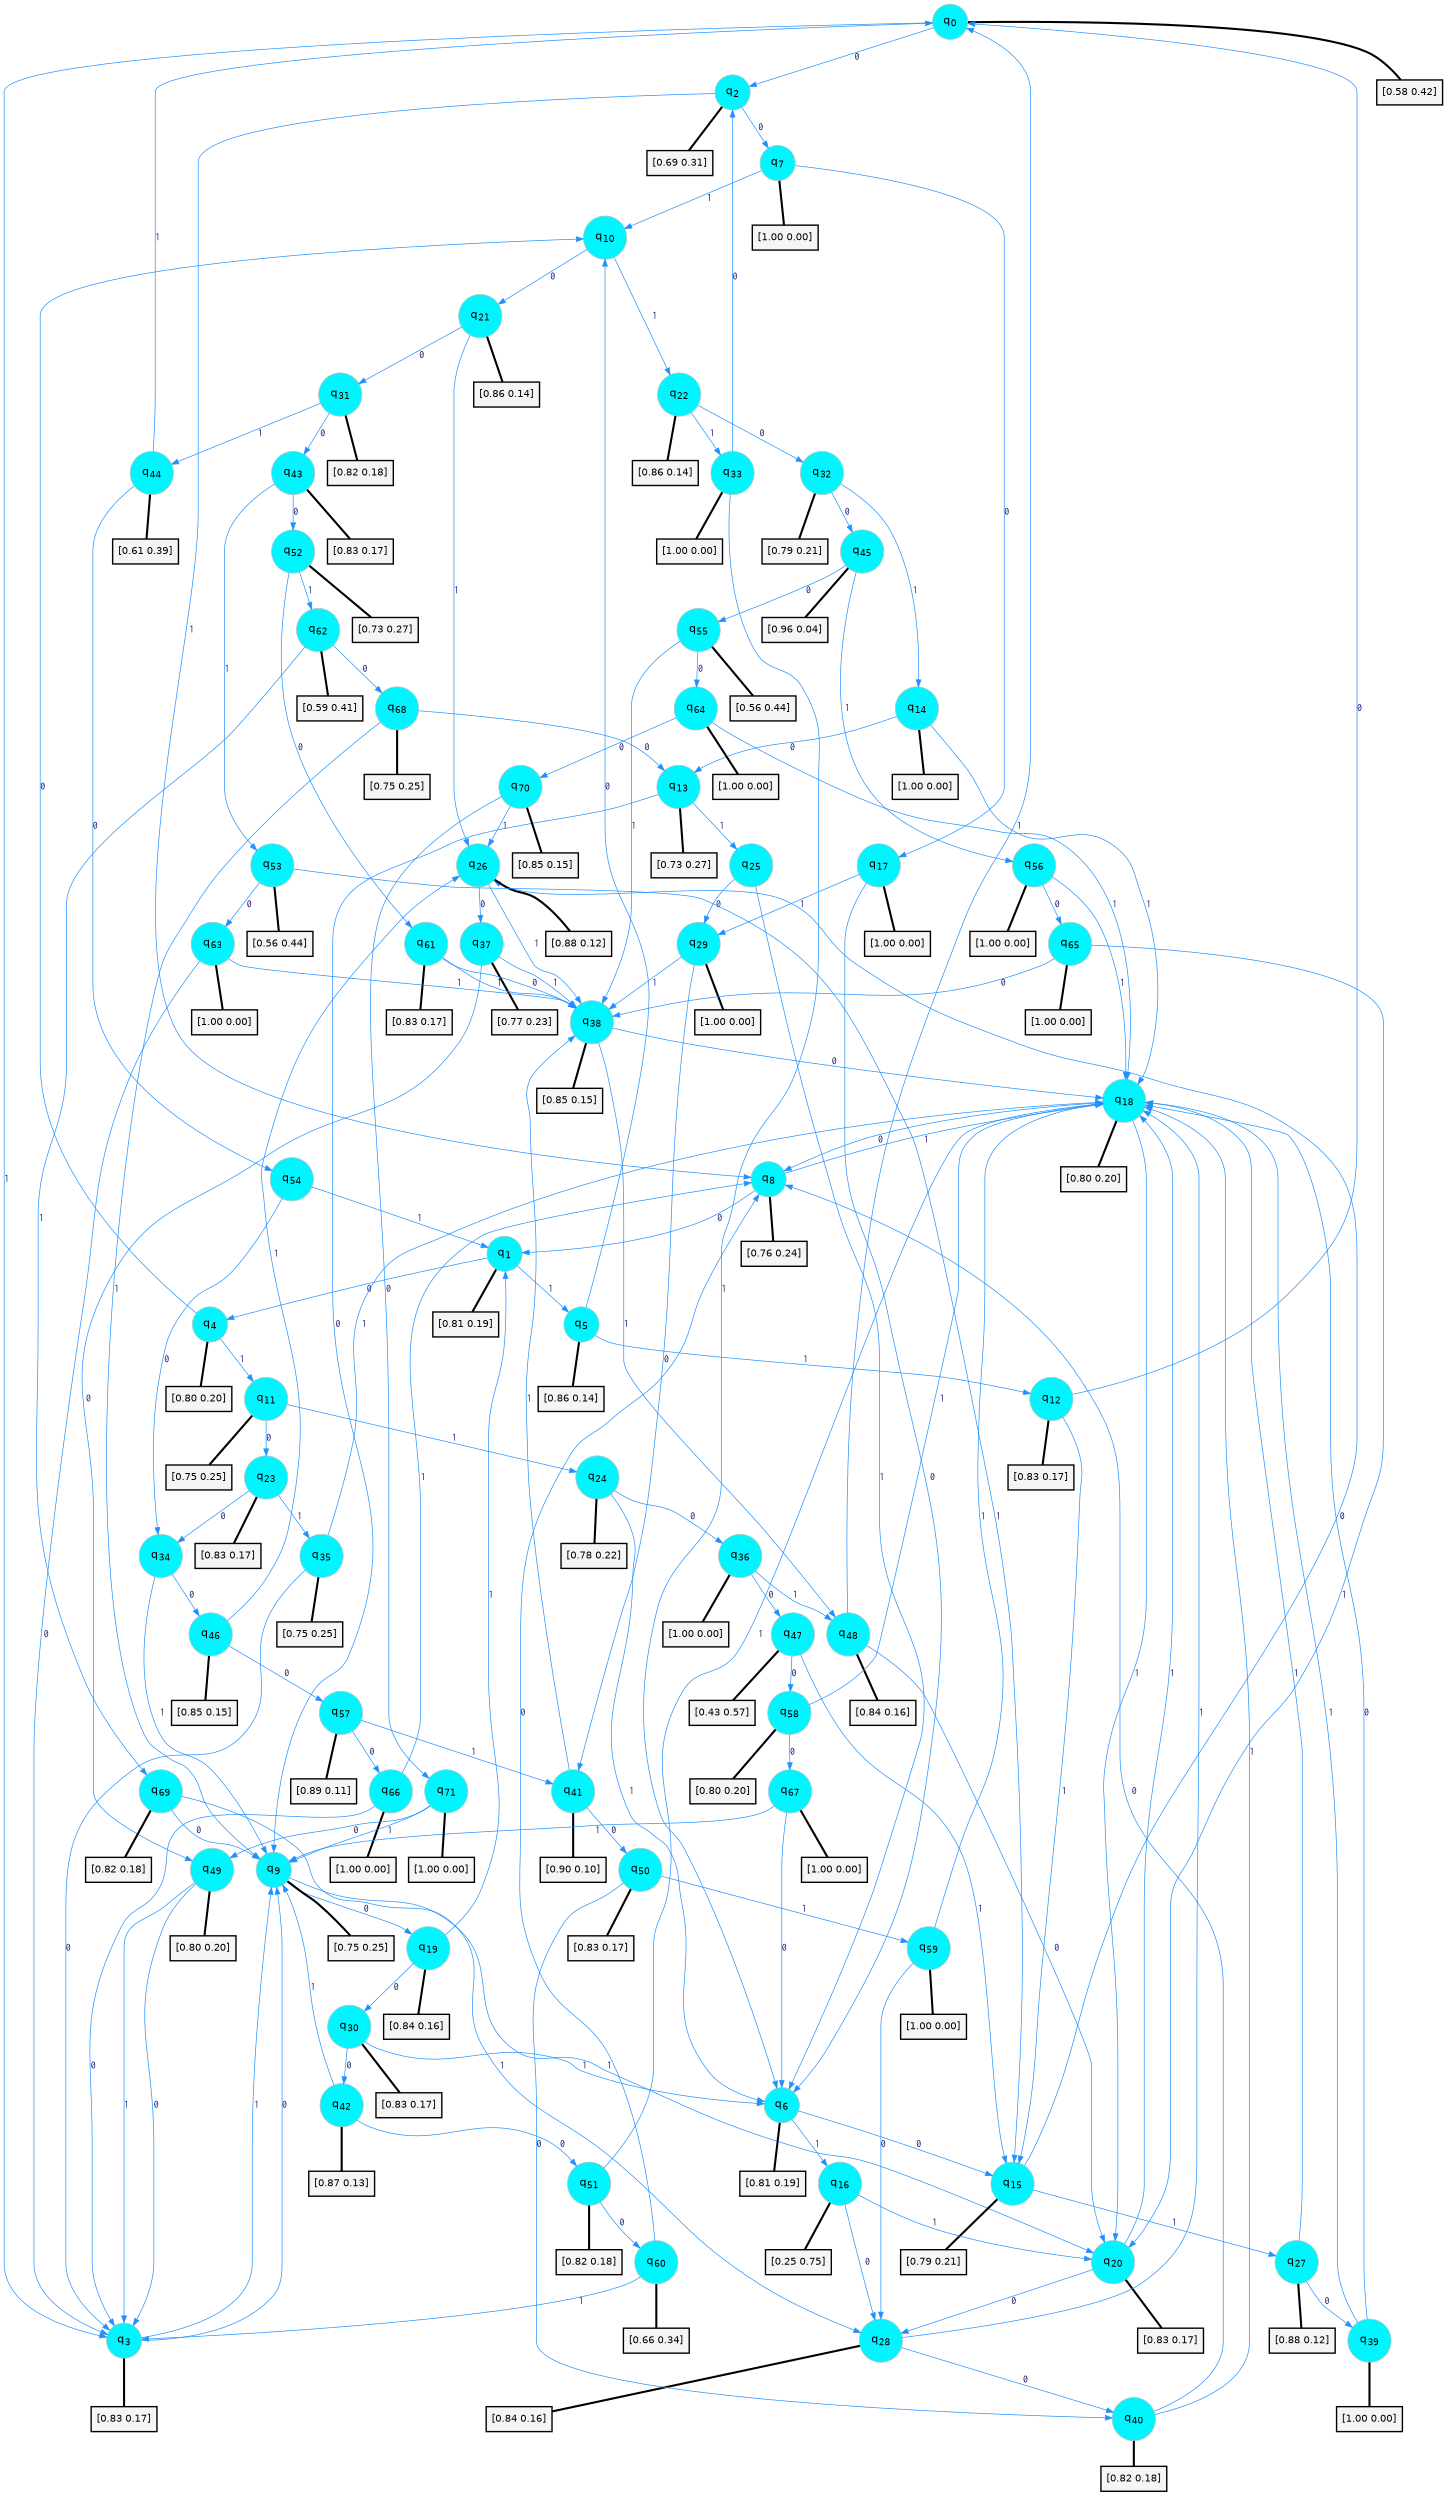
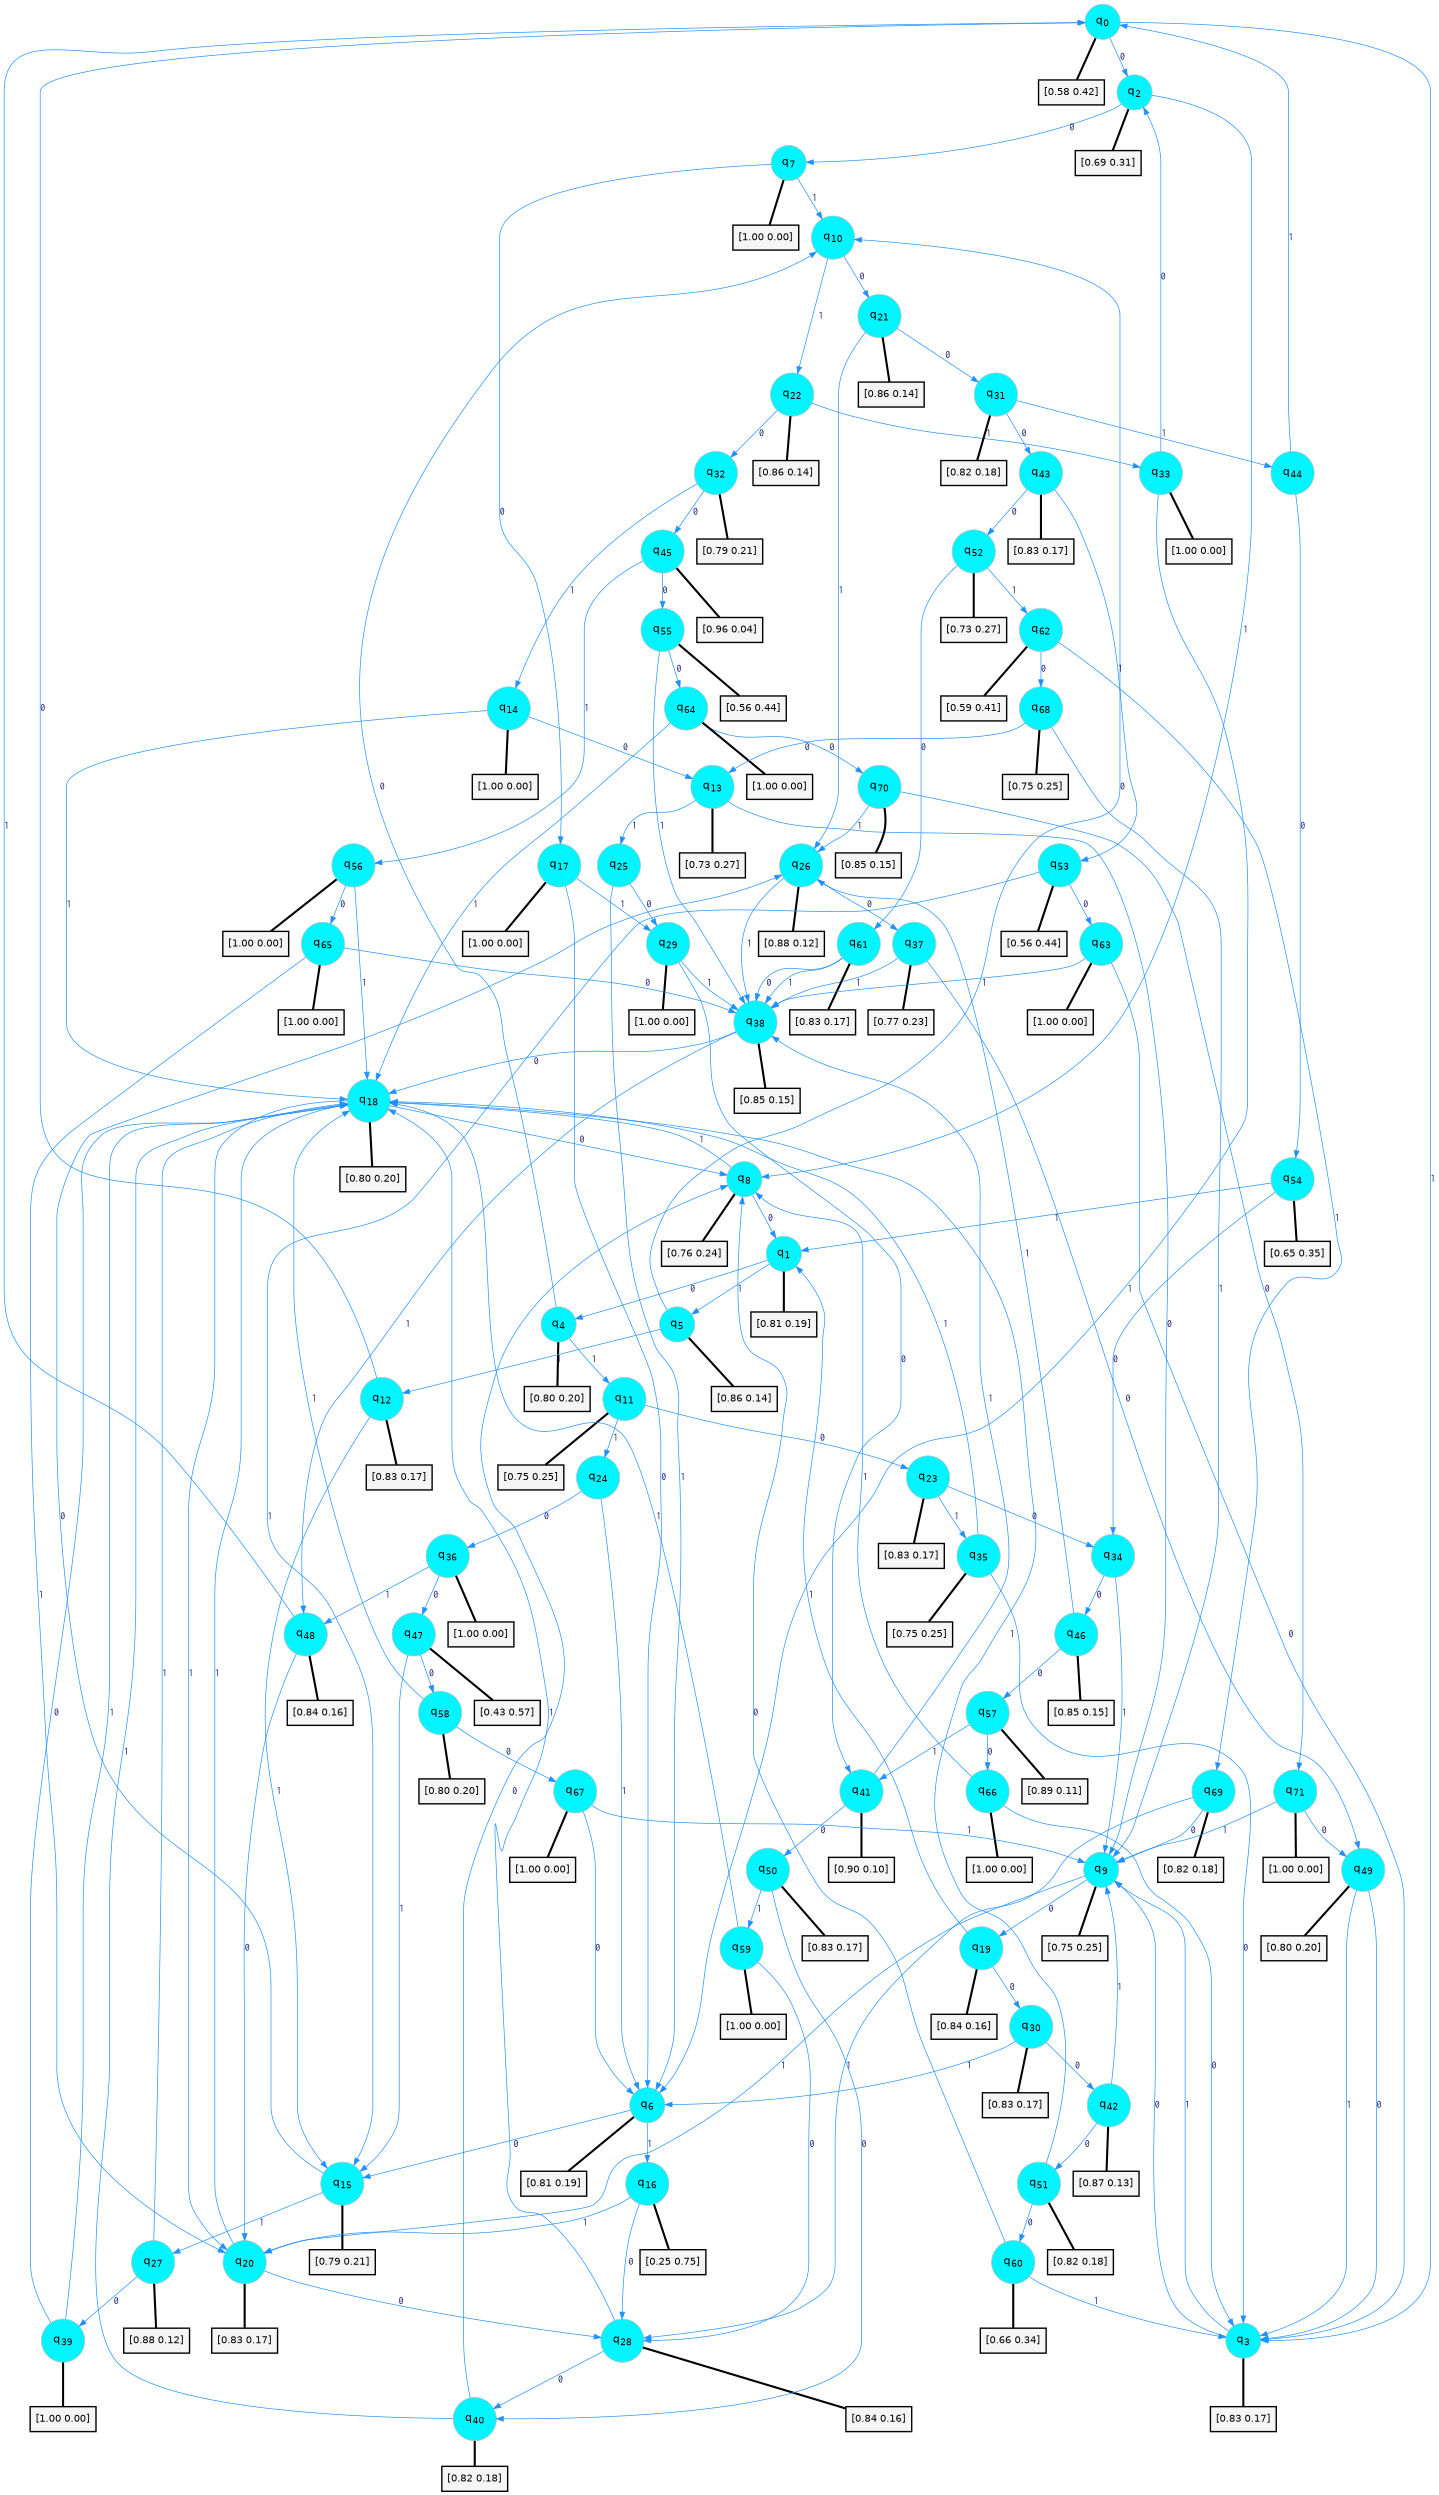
node "[0.61 0.39]": removed
node "[0.65 0.35]": added
node "[0.78 0.22]": removed
